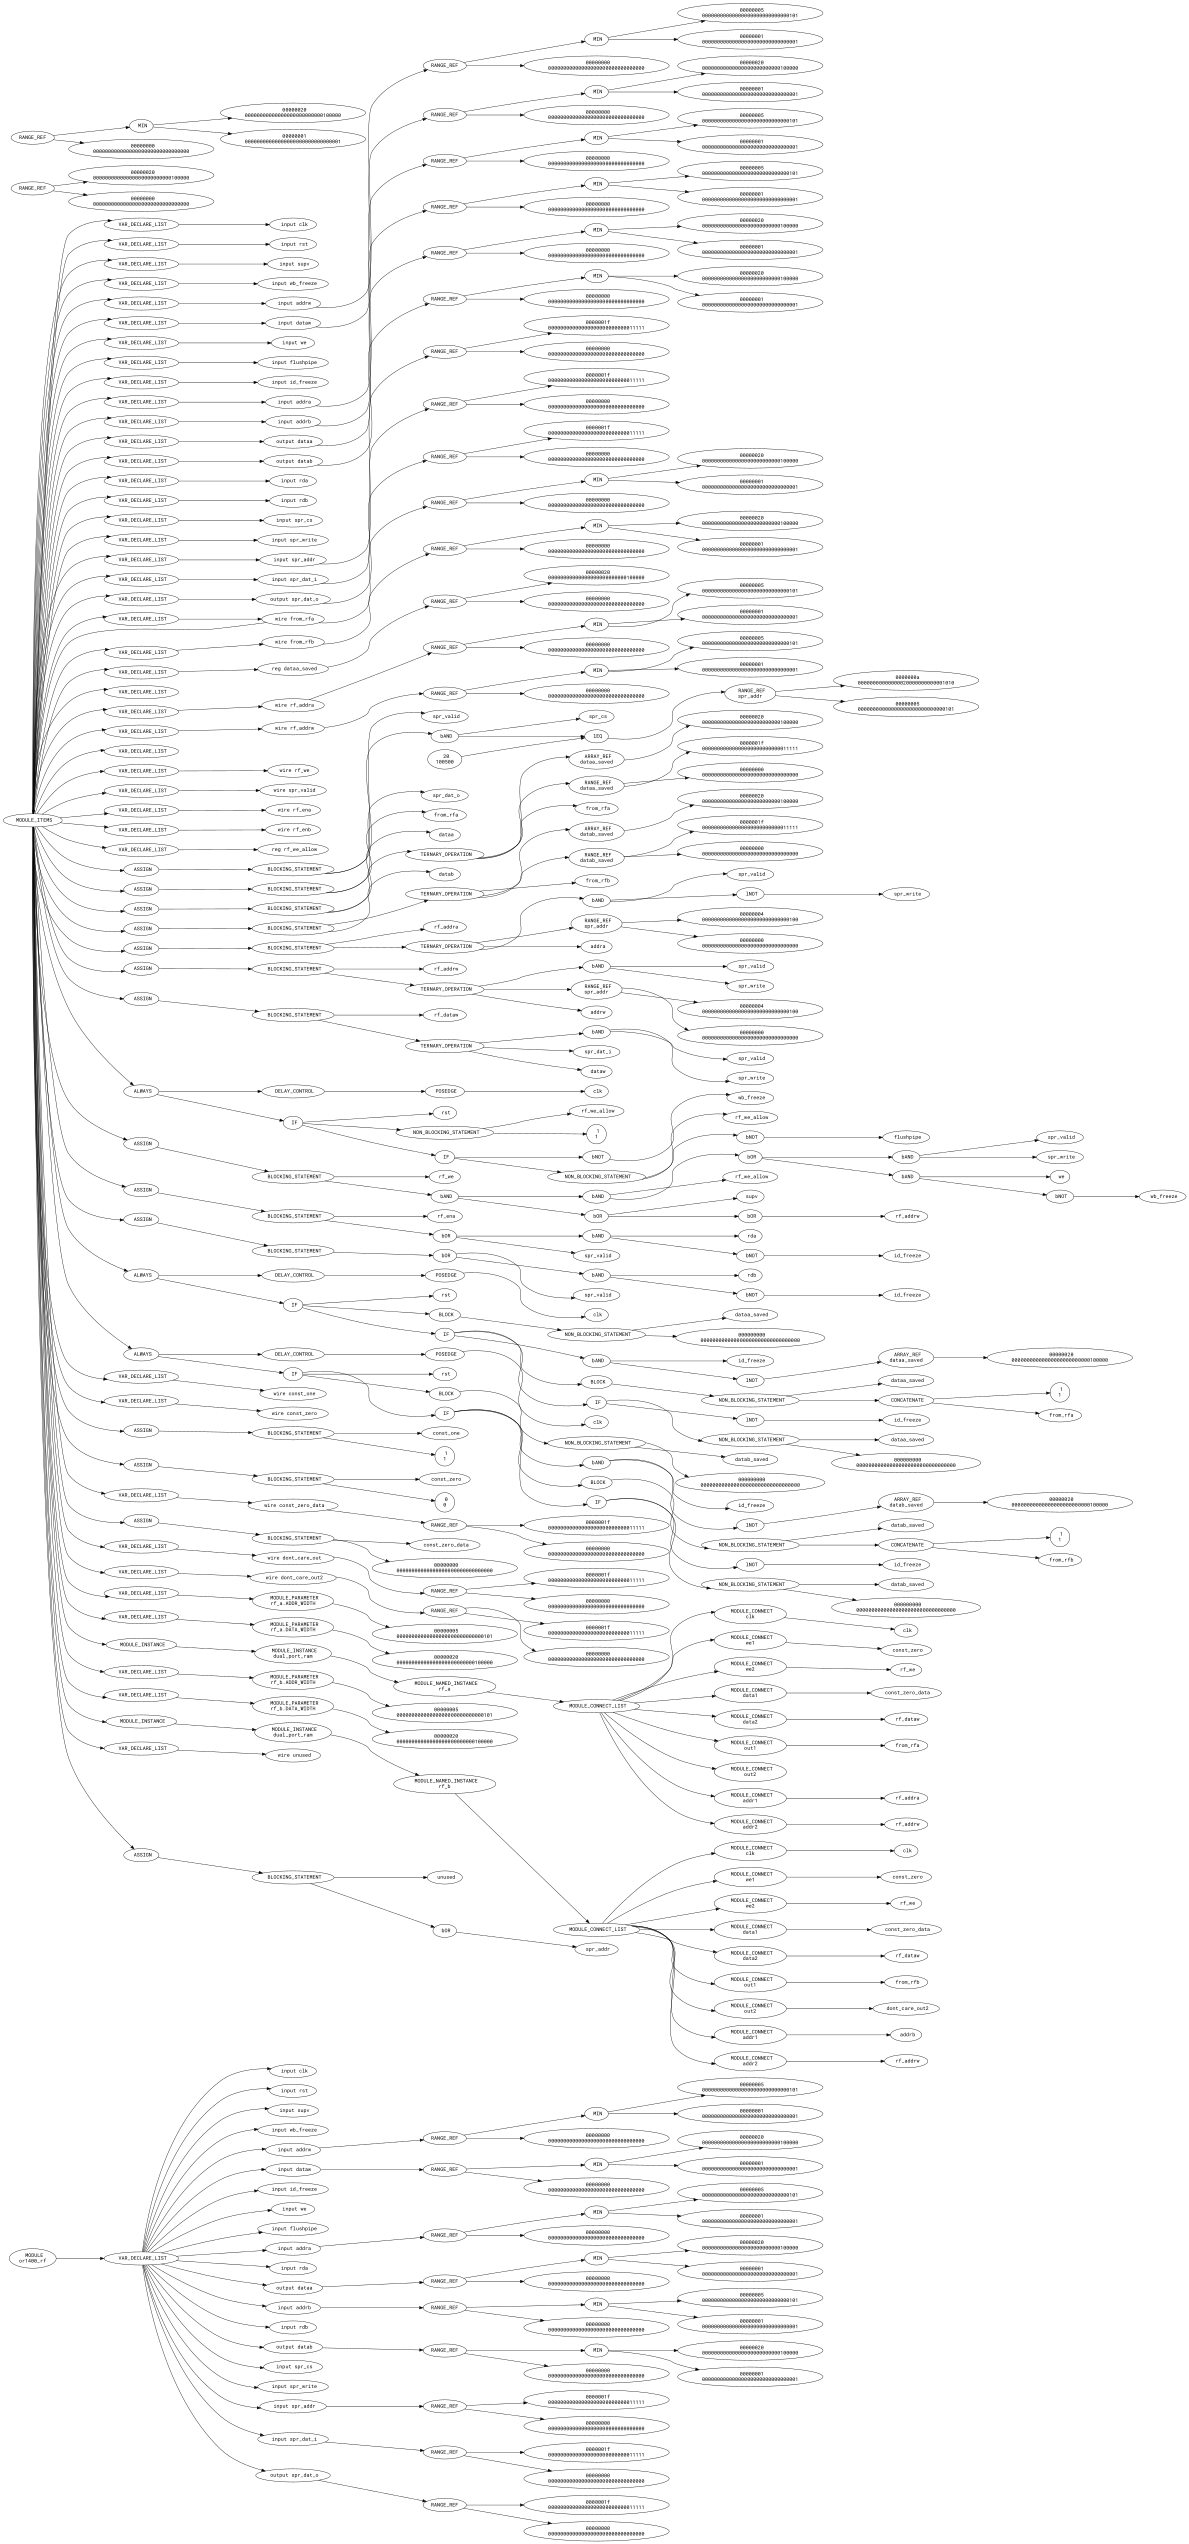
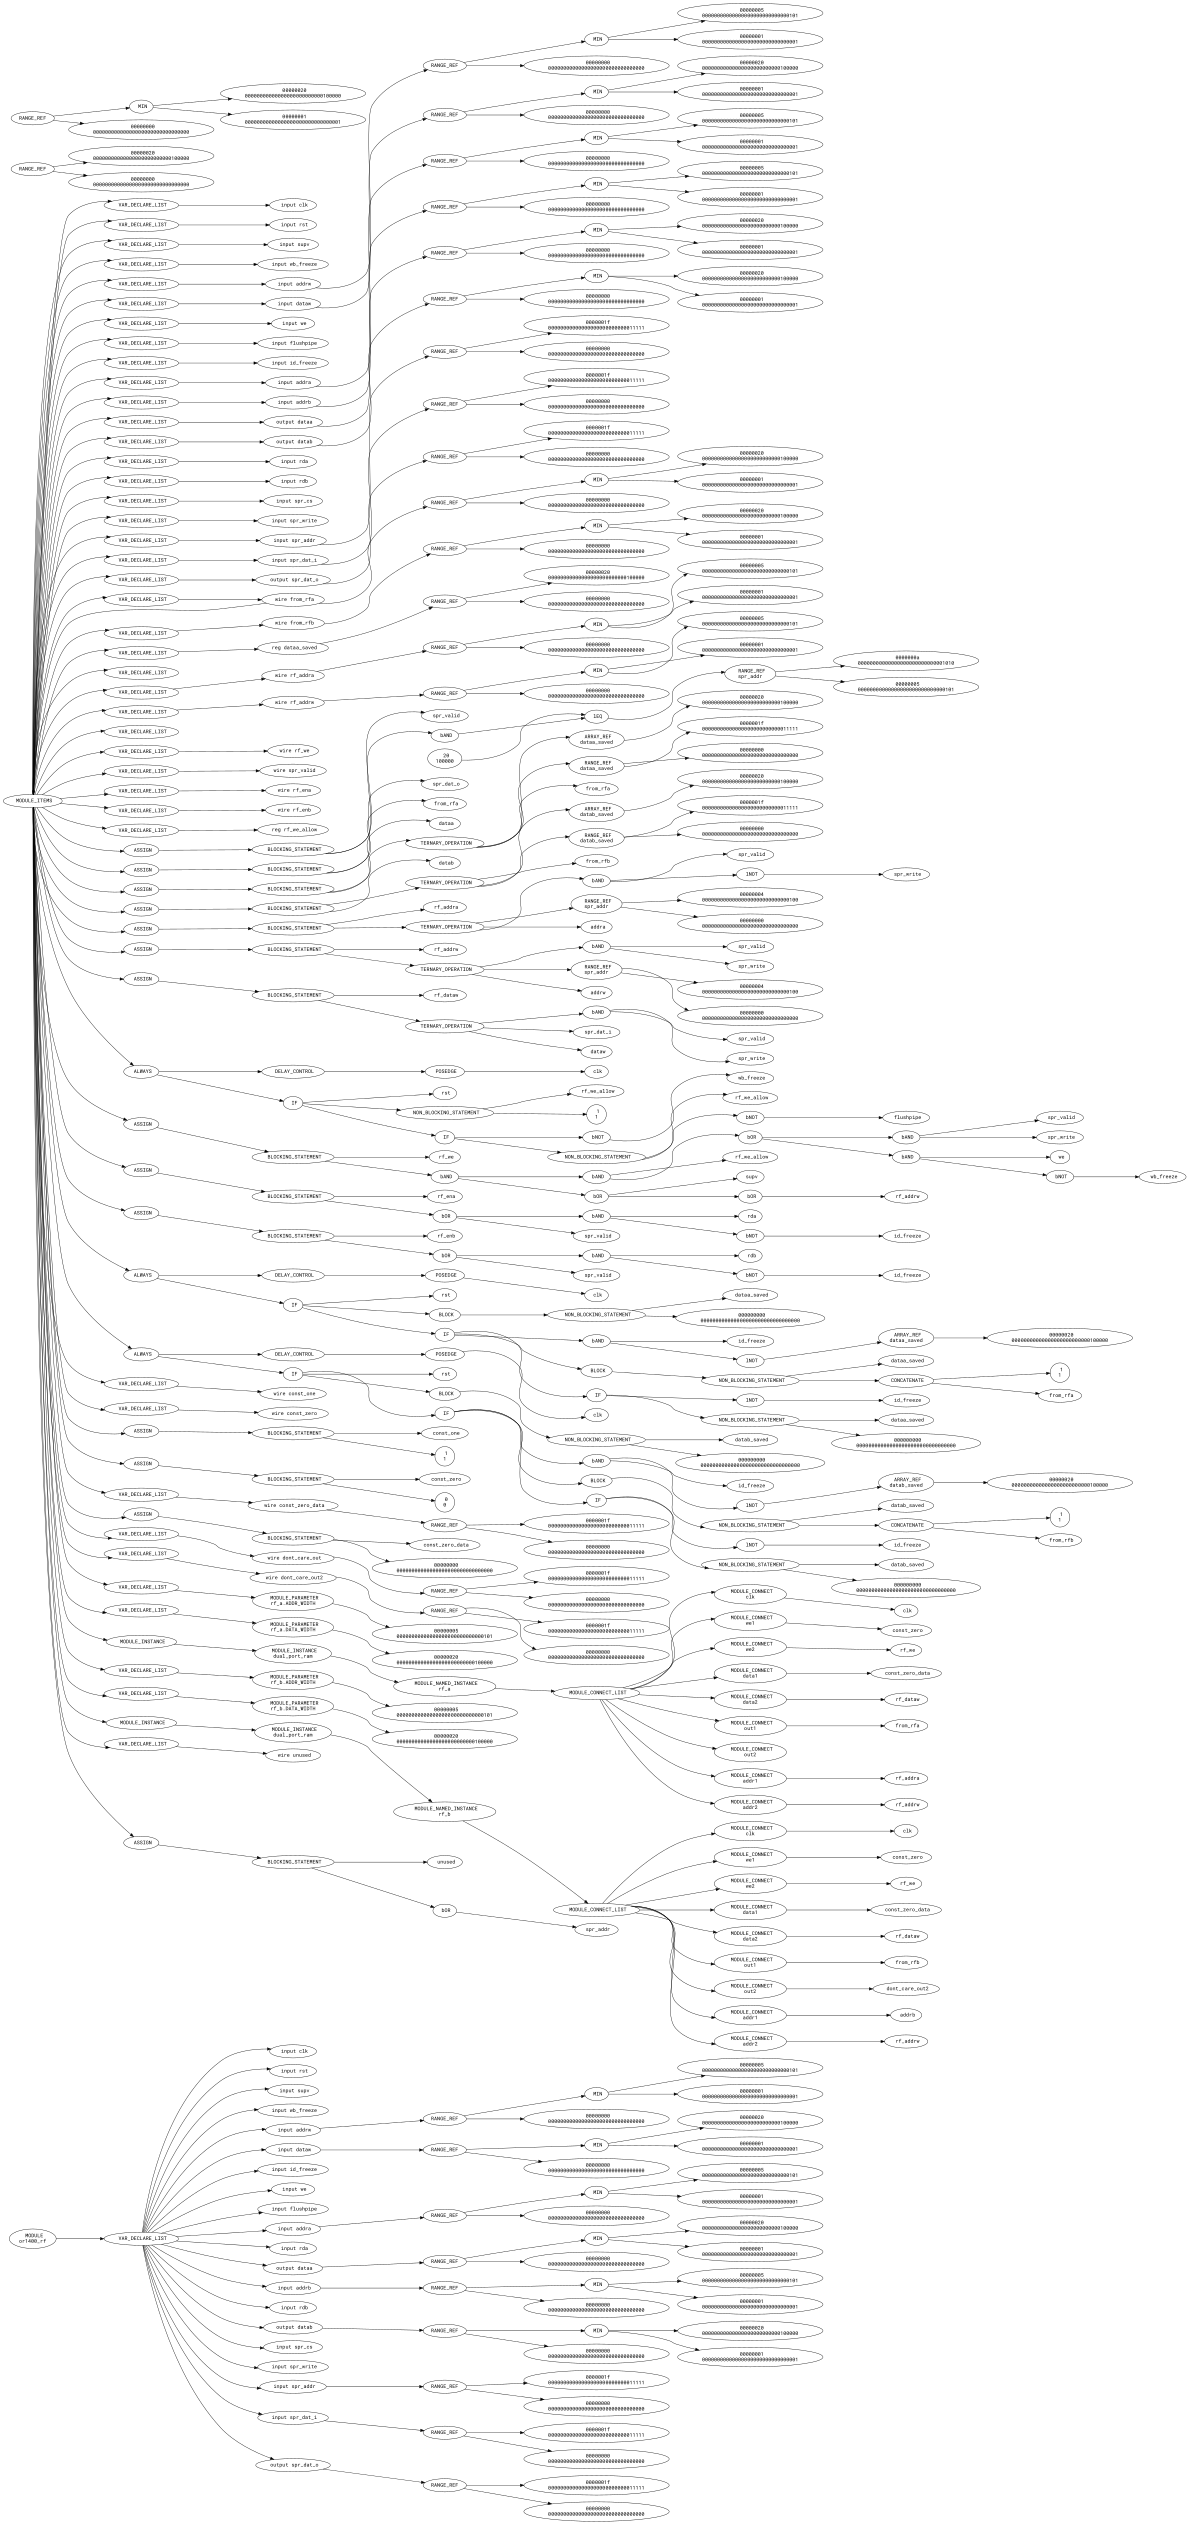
node "0000000a": text "00000000000000020000000000001010" -> "00000000000000000000000000001010"
node "spr_cs": removed
node "20": text "100500" -> "100000"
node "rf_enb": added
